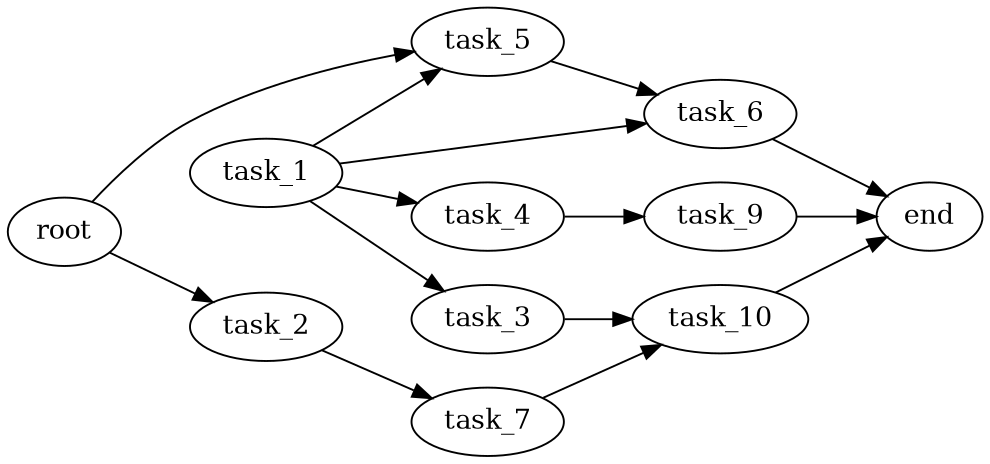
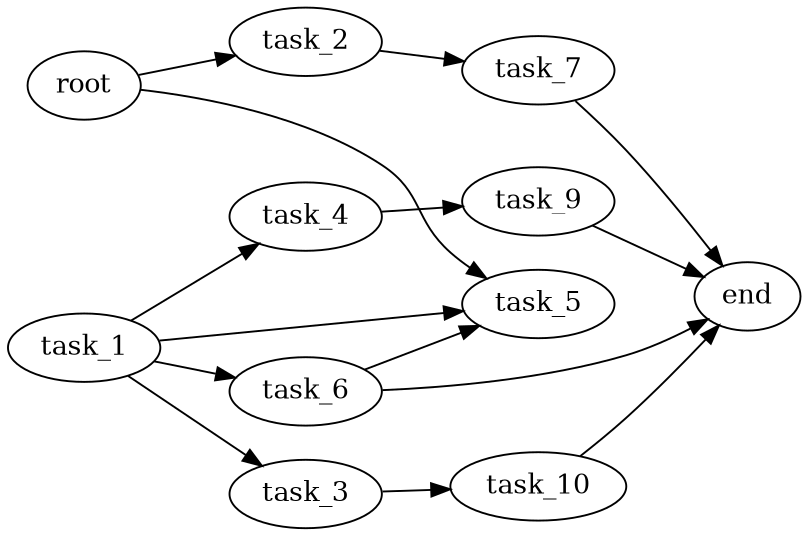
edge "task_5" -> "task_6": reversed
edge "task_7" -> "task_10": now "task_7" -> "end"
